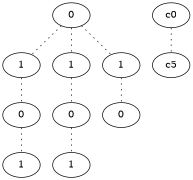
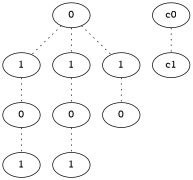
node "c5": label "c5" -> "c1"
